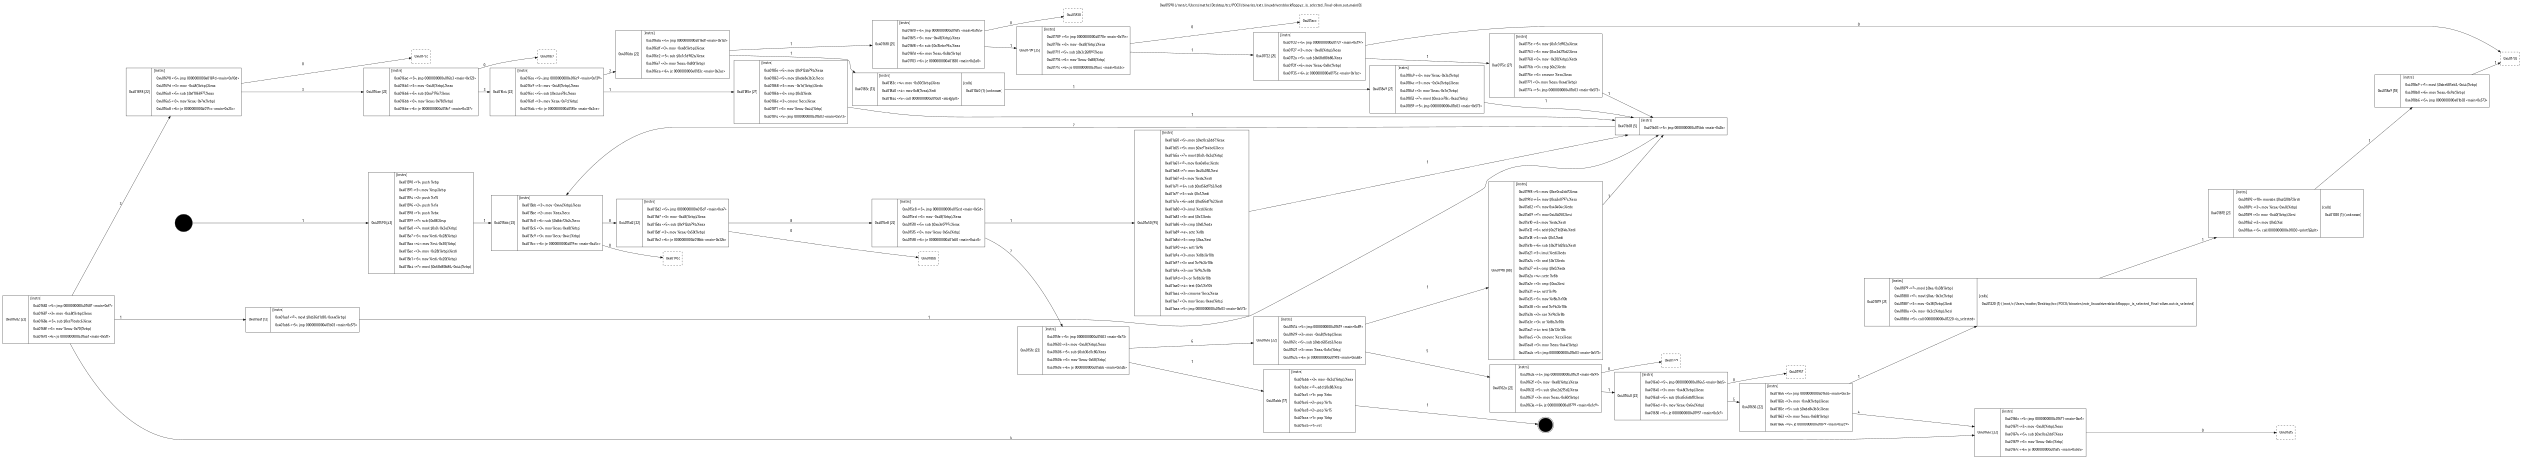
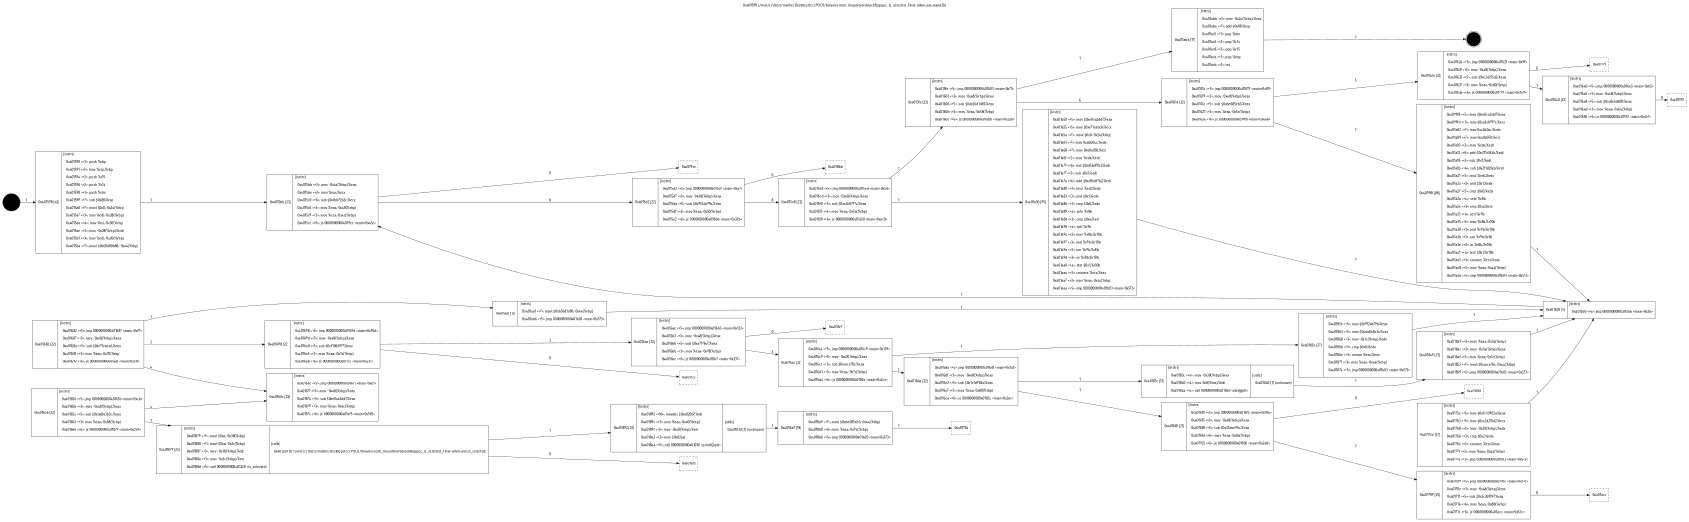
node "0x401722 [25]": removed
edge "0x401640 [22]" -> "0x401656 [22]": removed, label "5"
edge "0x40166c [22]" -> "0x401af5": now "0x401879 [25]" -> "0x401af5"
